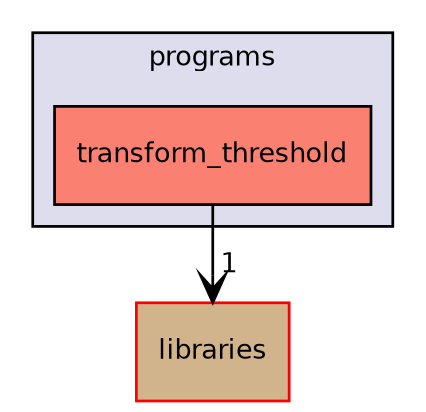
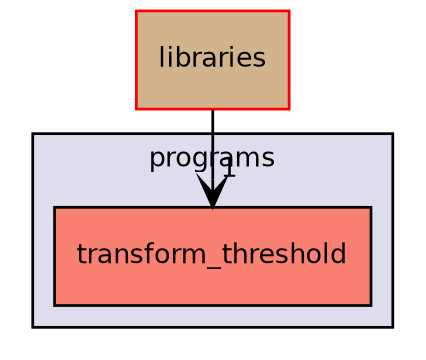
edge "transform_threshold" -> "libraries": reversed
